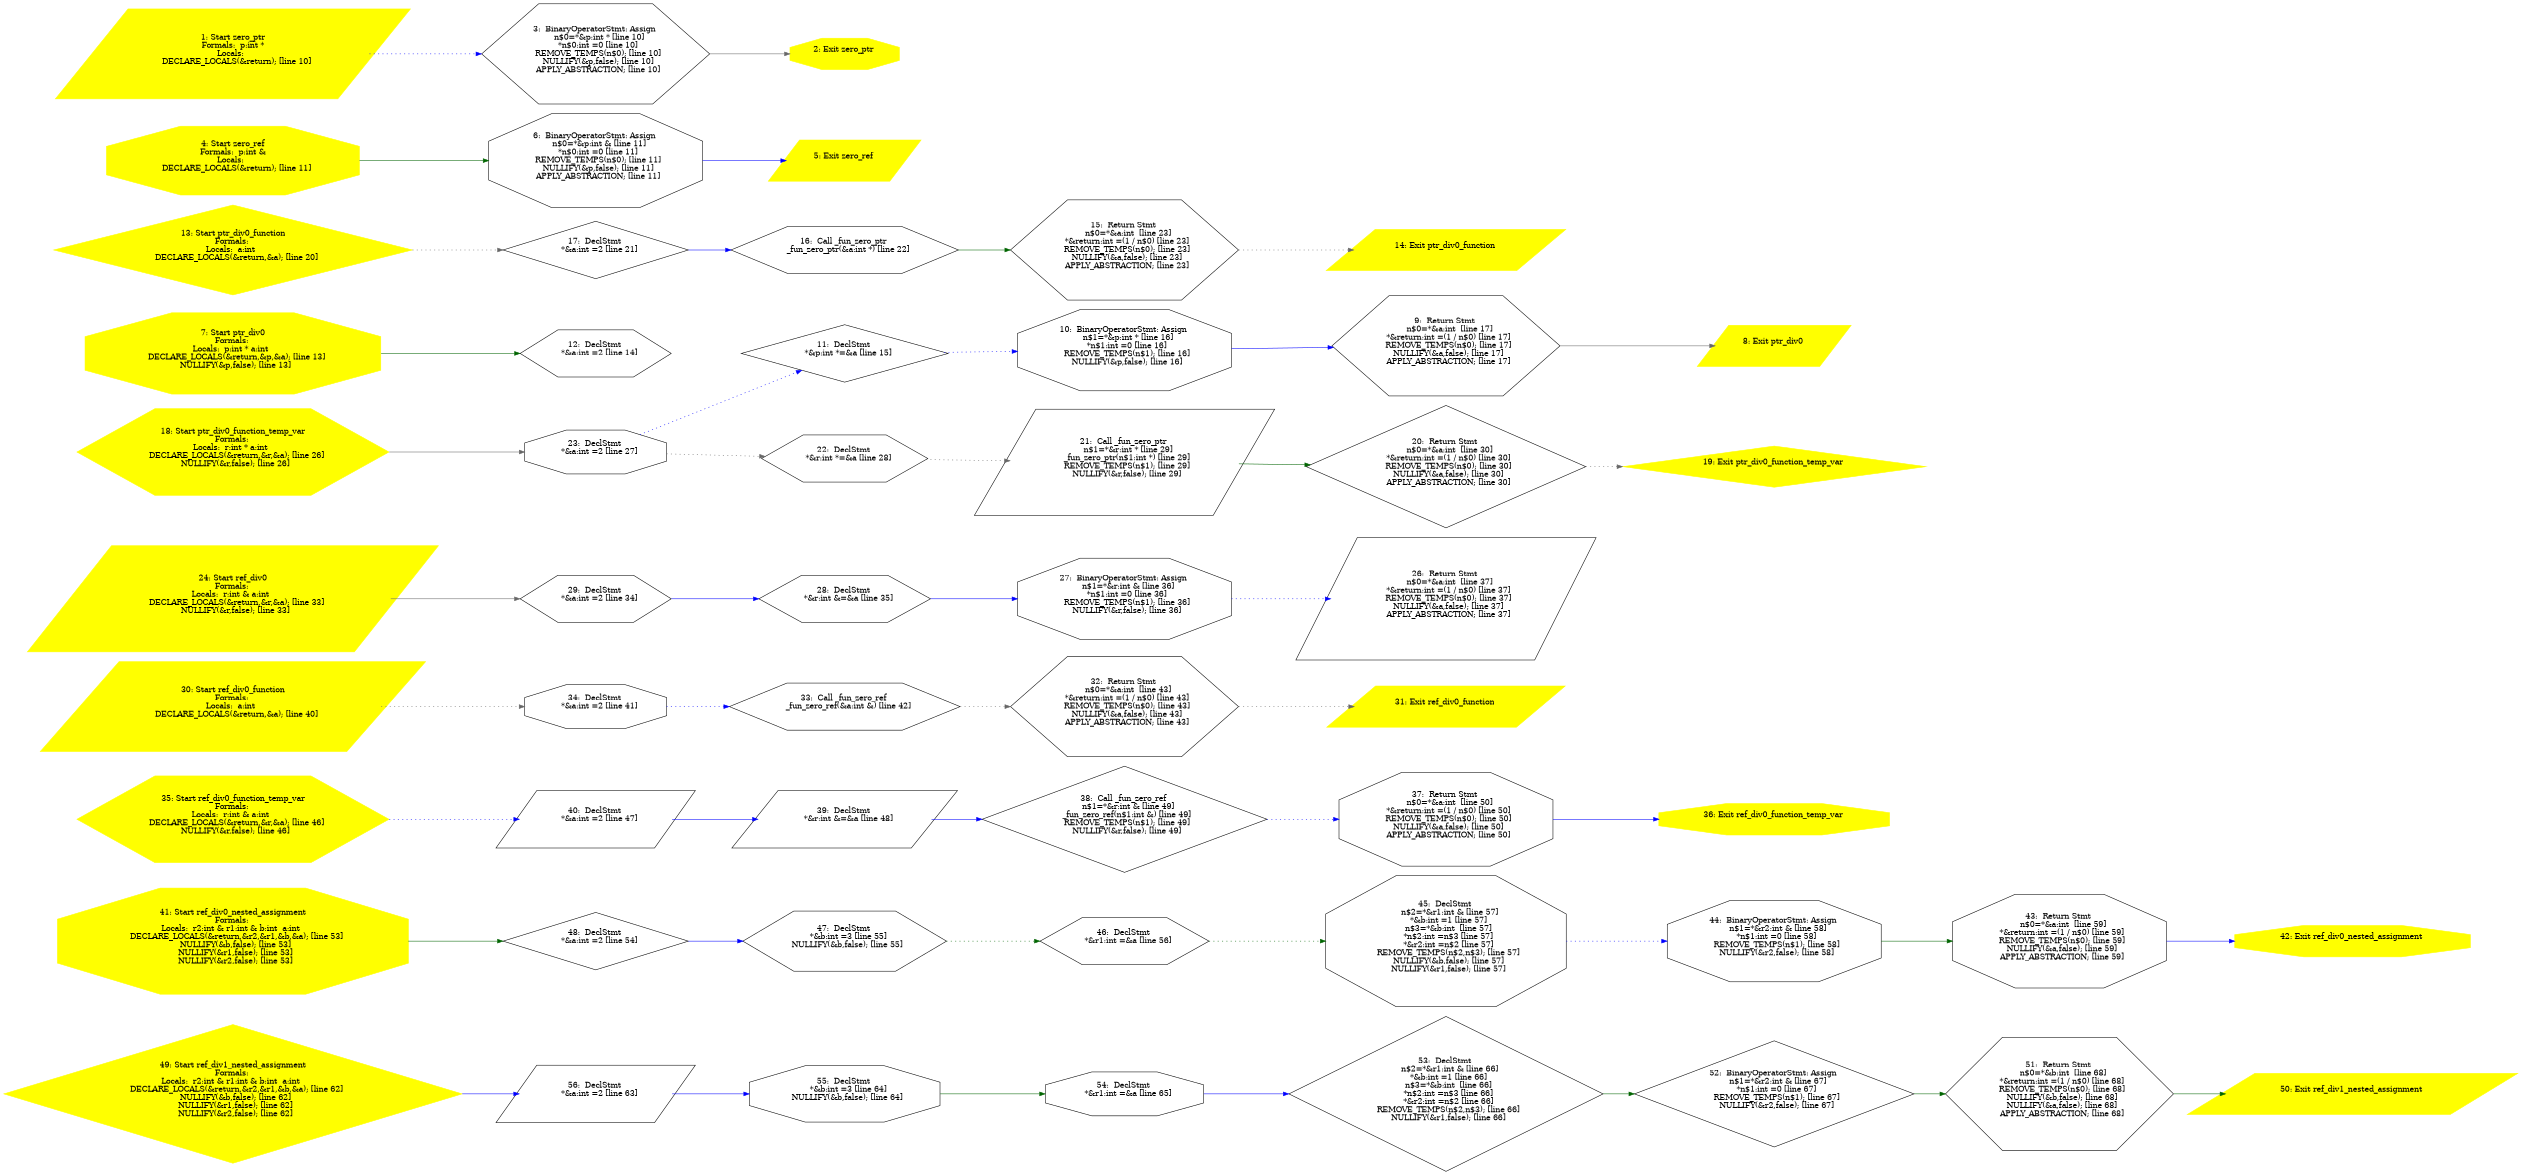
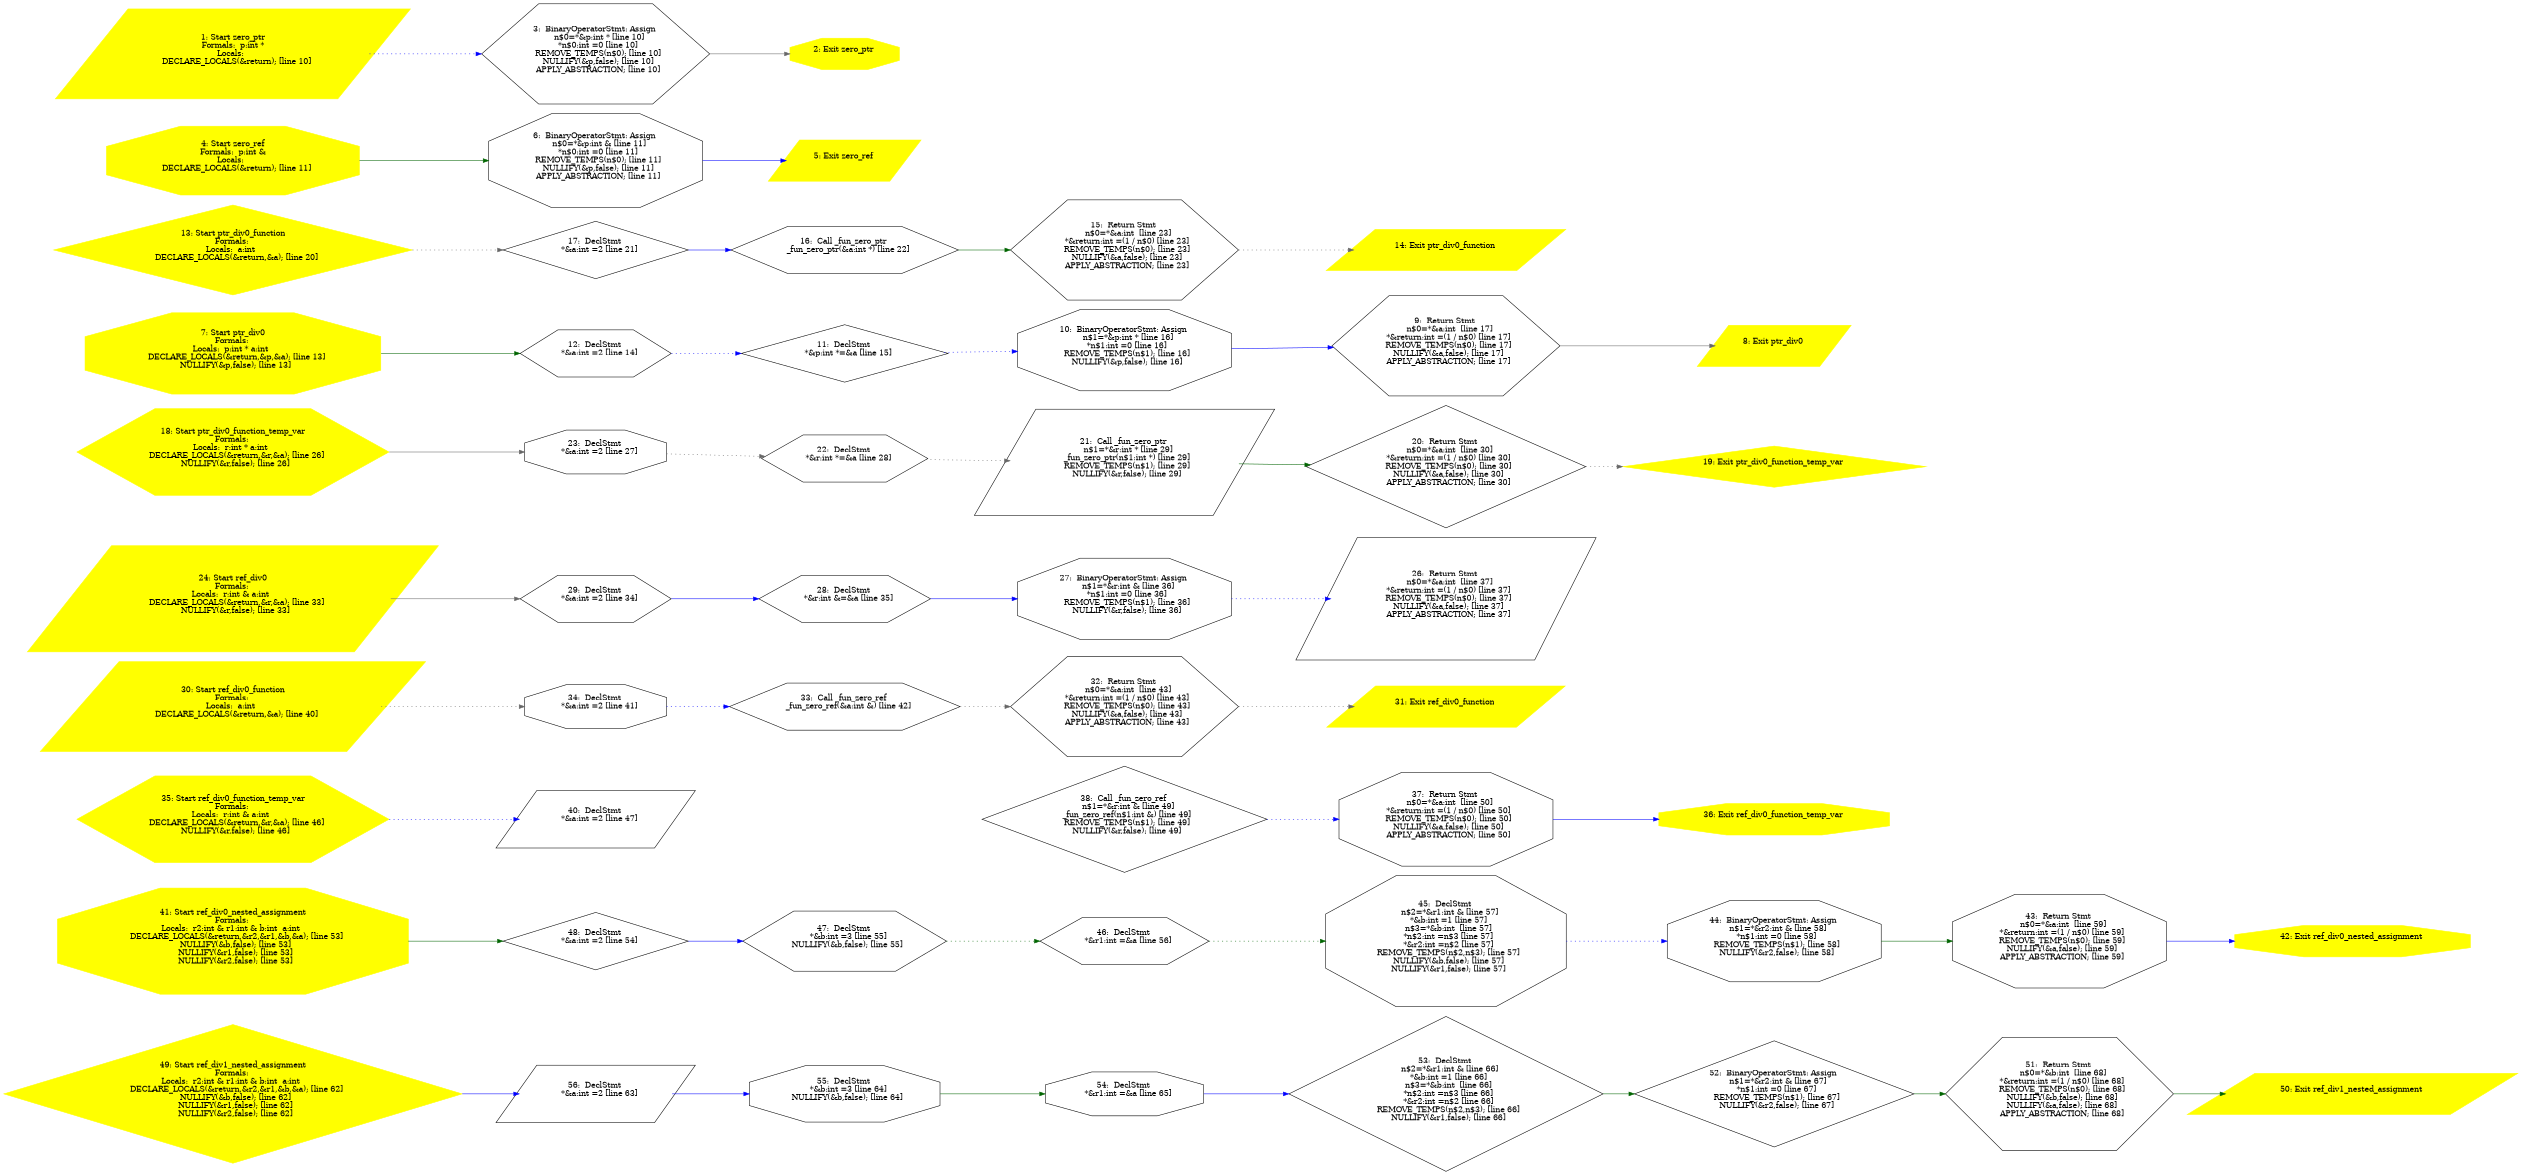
edge "23:  DeclStmt *&a:int =2 [line 27]" -> "11:  DeclStmt *&p:int *=&a [line 15]": now "12:  DeclStmt *&a:int =2 [line 14]" -> "11:  DeclStmt *&p:int *=&a [line 15]"
node "39:  DeclStmt *&r:int &=&a [line 48]": removed
